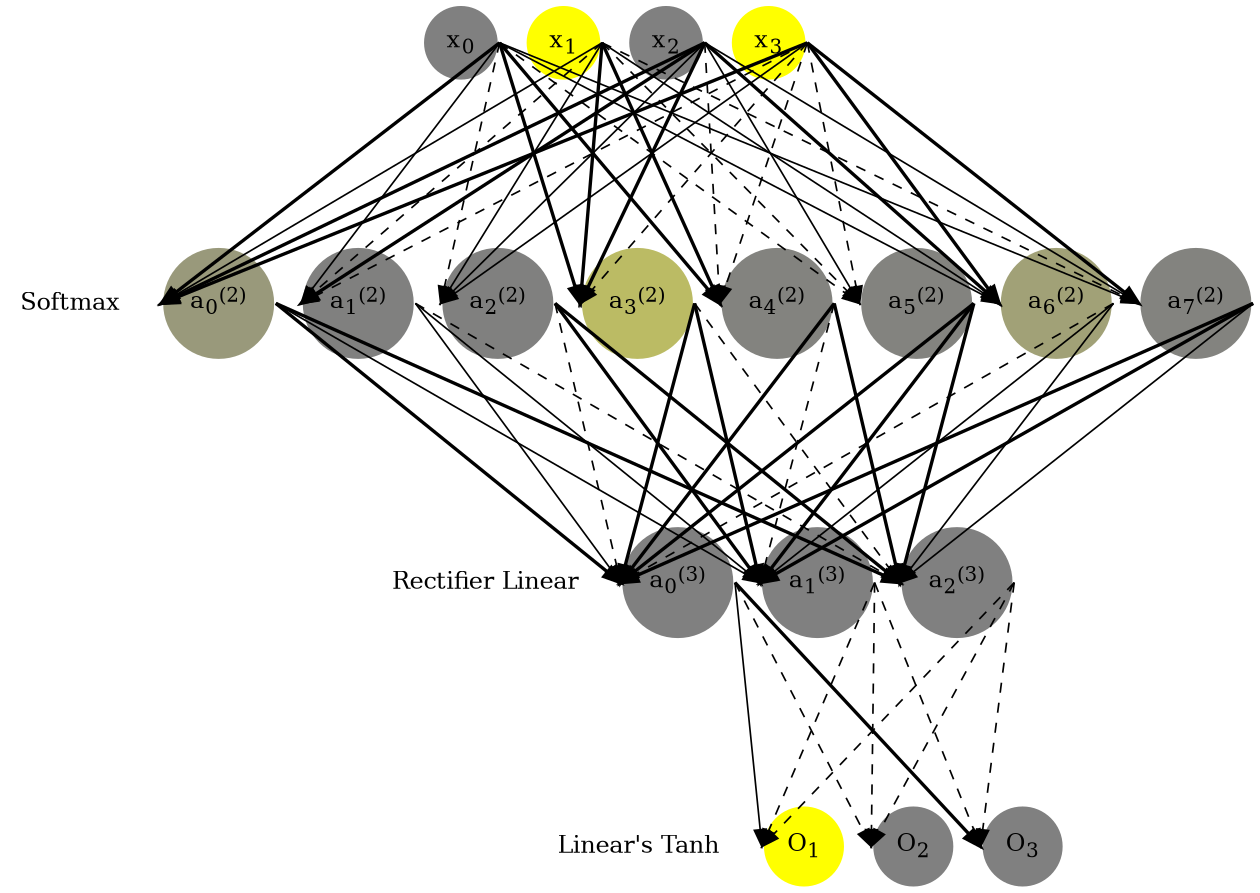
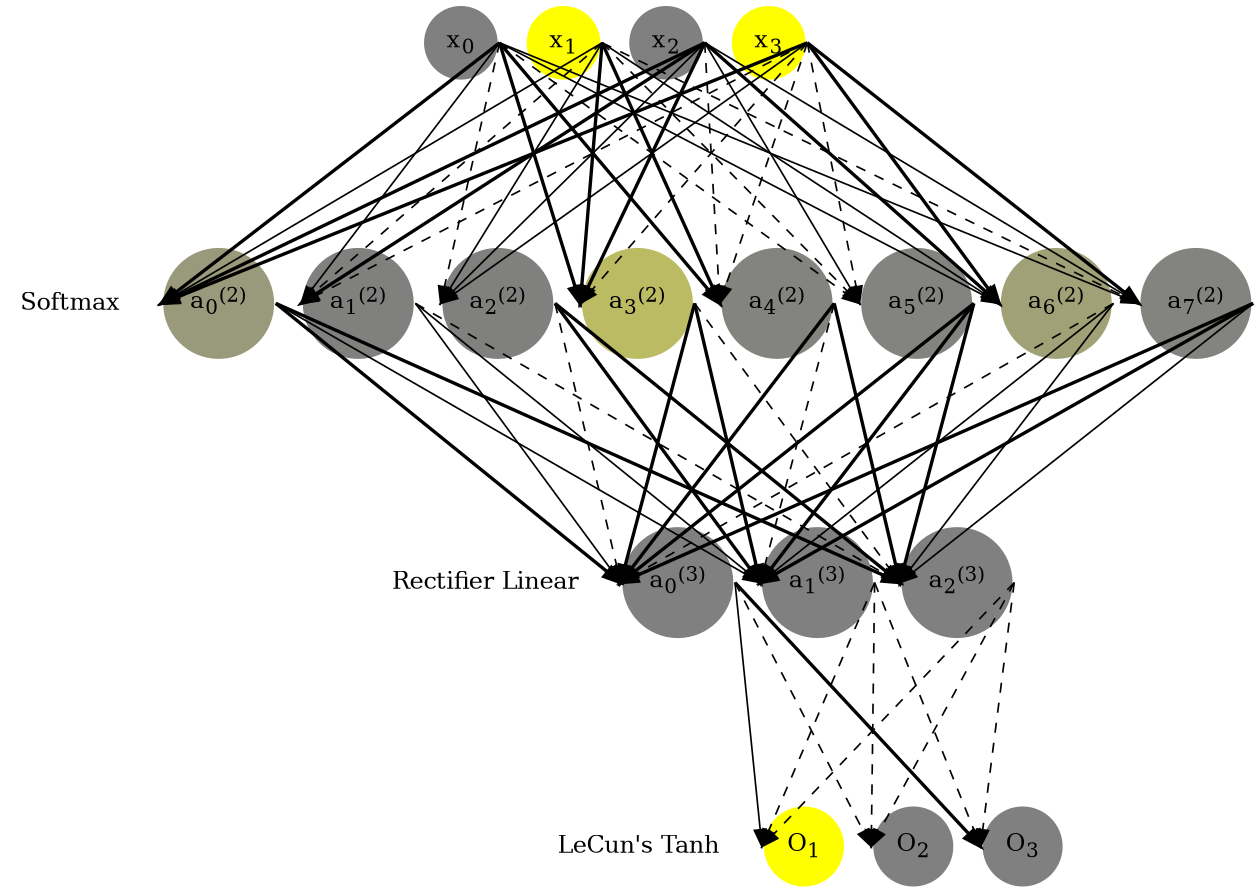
node "Linear's Tanh": label "Linear's Tanh" -> "LeCun's Tanh"
